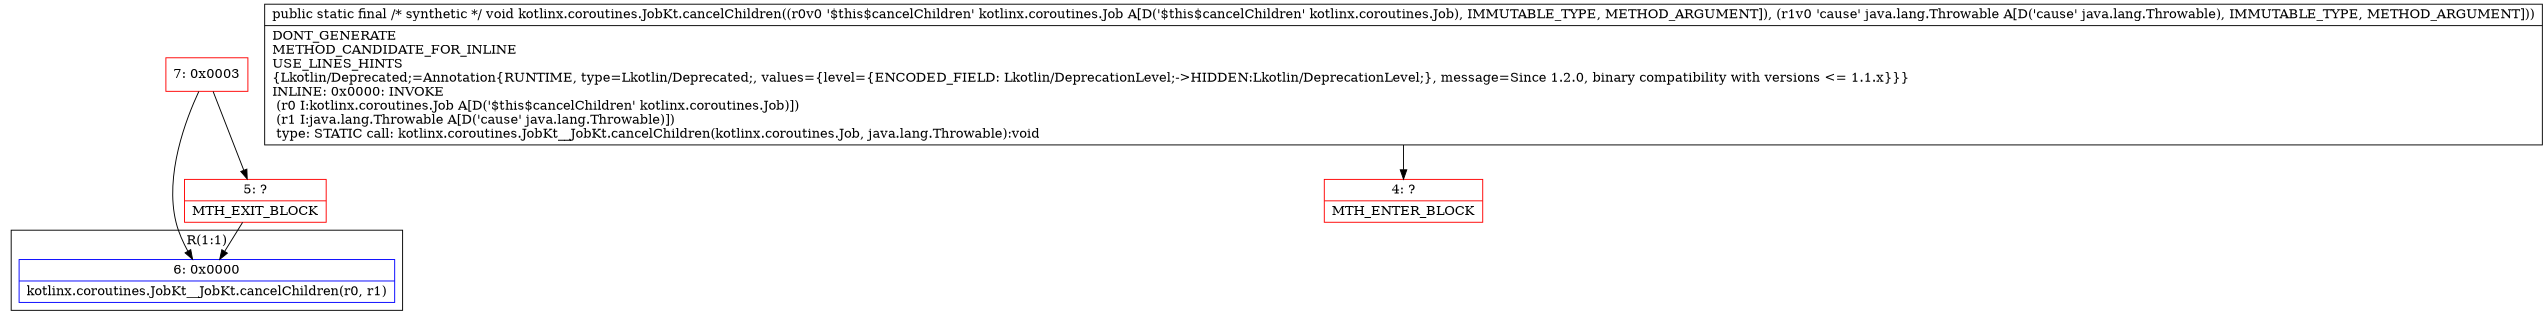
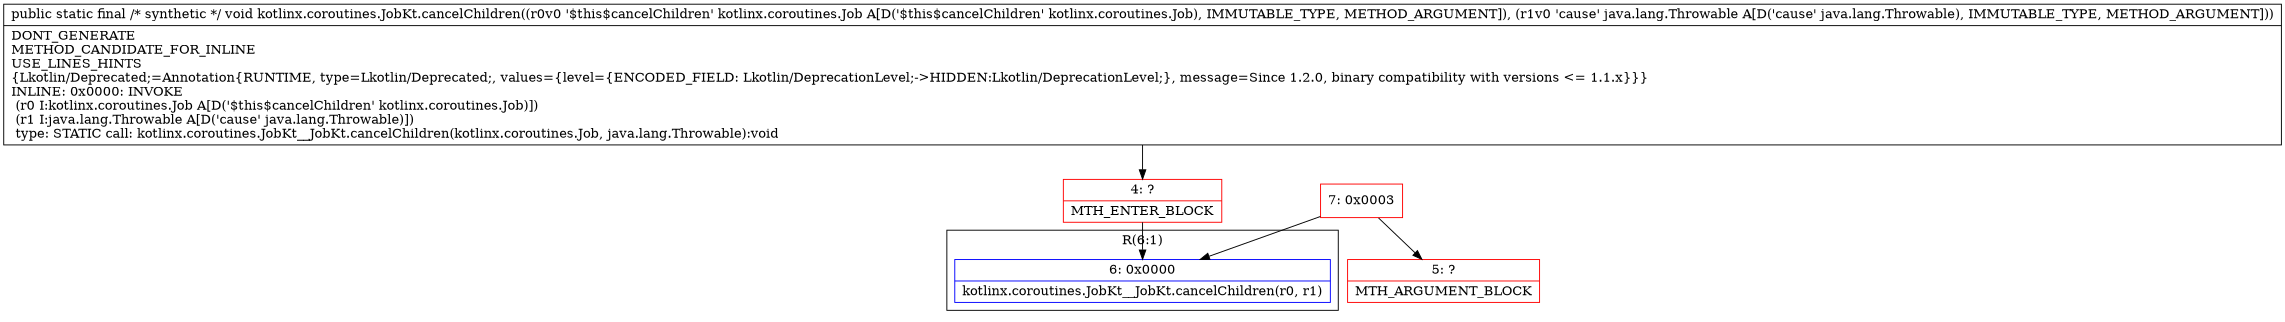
node "5: ?": text "MTH_EXIT_BLOCK" -> "MTH_ARGUMENT_BLOCK"
edge "5: ?" -> "6: 0x0000": now "4: ?" -> "6: 0x0000"
cluster "R(1:1)": label "R(1:1)" -> "R(6:1)"
